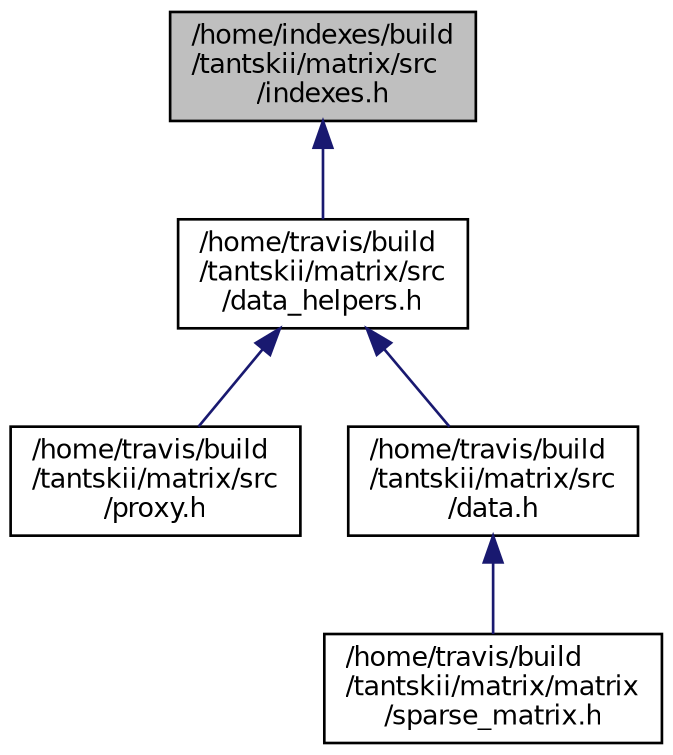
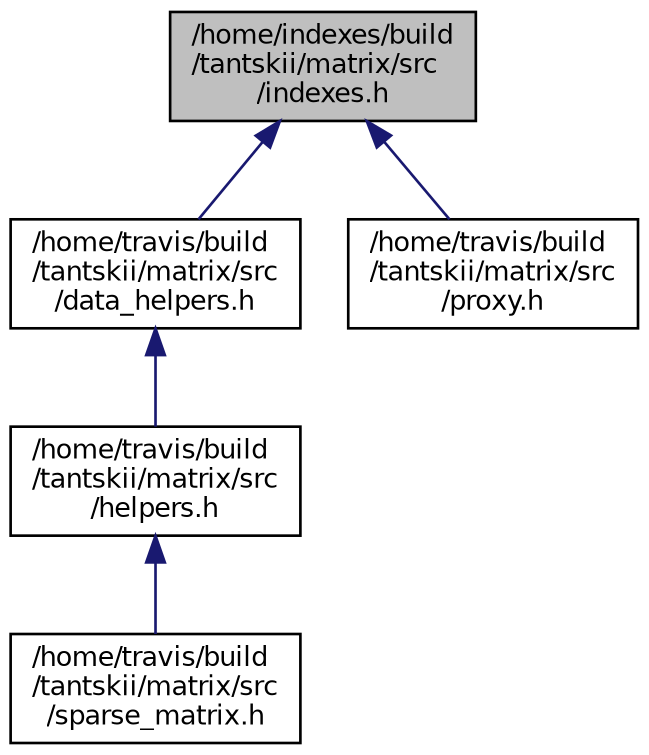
edge "/home/travis/build /tantskii/matrix/src /proxy.h" -> "/home/travis/build /tantskii/matrix/src /data_helpers.h": now "/home/travis/build /tantskii/matrix/src /proxy.h" -> "/home/indexes/build /tantskii/matrix/src /indexes.h"
node "/home/travis/build /tantskii/matrix/src /data.h": label "/home/travis/build /tantskii/matrix/src /data.h" -> "/home/travis/build /tantskii/matrix/src /helpers.h"
node "/home/travis/build /tantskii/matrix/matrix /sparse_matrix.h": label "/home/travis/build /tantskii/matrix/matrix /sparse_matrix.h" -> "/home/travis/build /tantskii/matrix/src /sparse_matrix.h"
